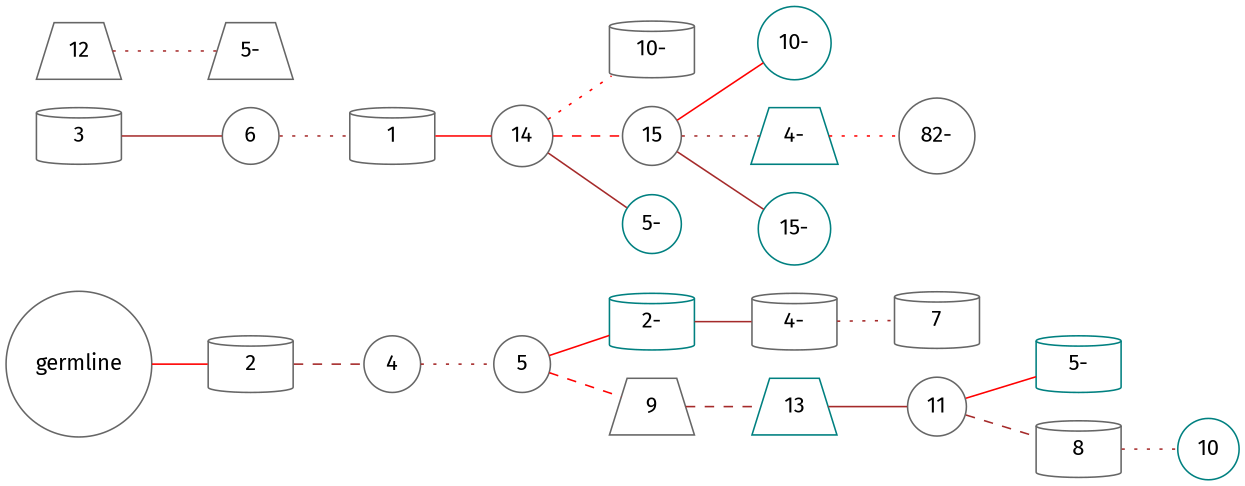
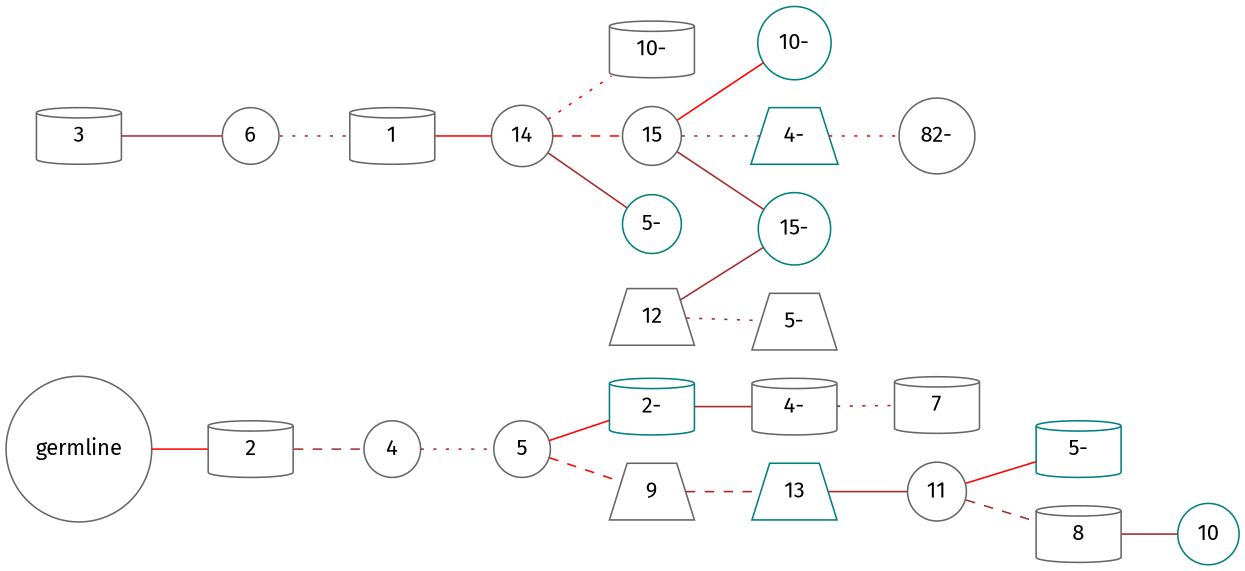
edge "15-" -- "12": added
edge "8" -- "10": style dotted -> solid
